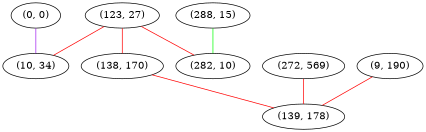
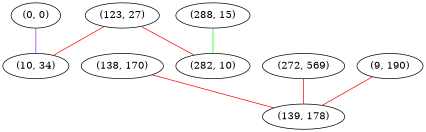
edge "(123, 27)" -- "(138, 170)": removed
